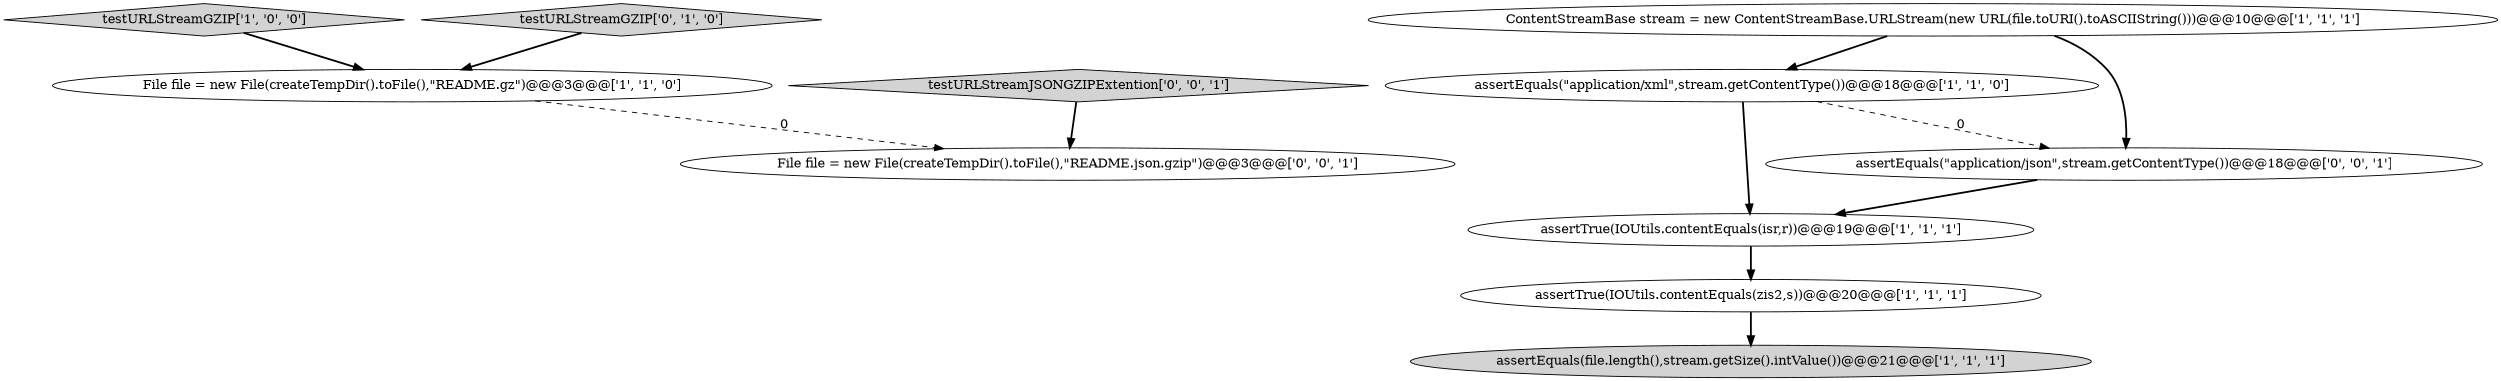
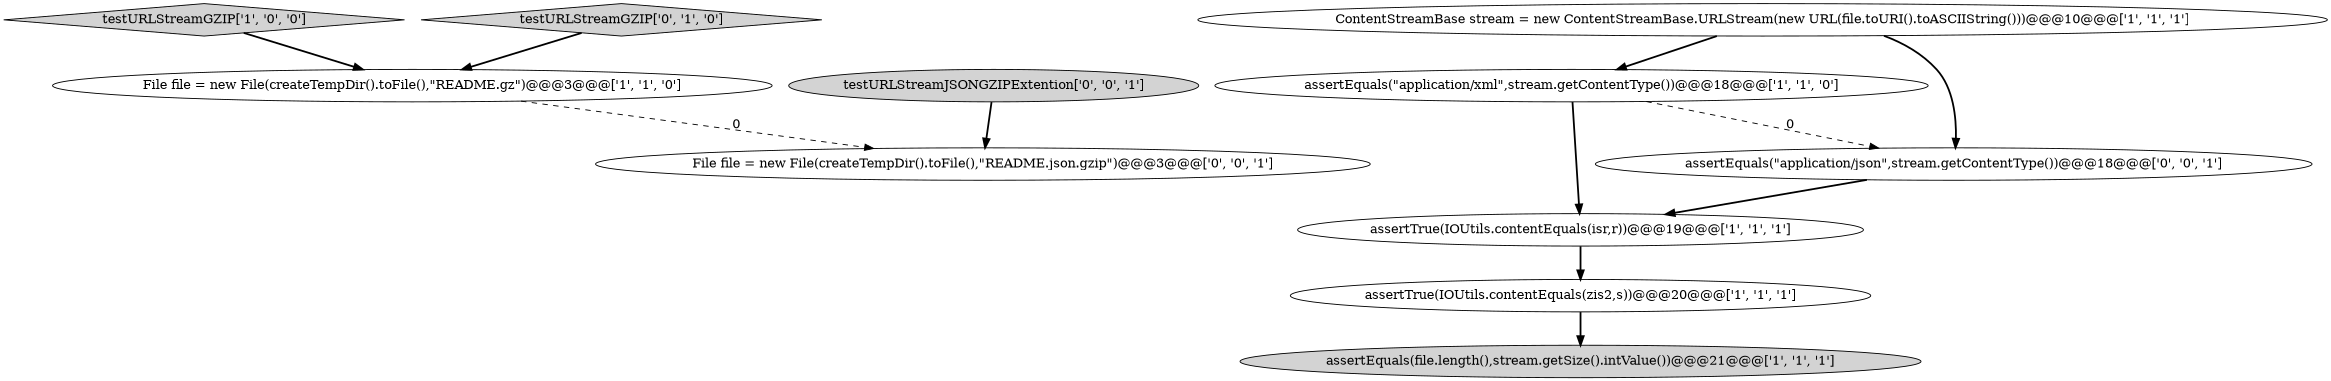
node "testURLStreamJSONGZIPExtention['0', '0', '1']": shape diamond -> ellipse
